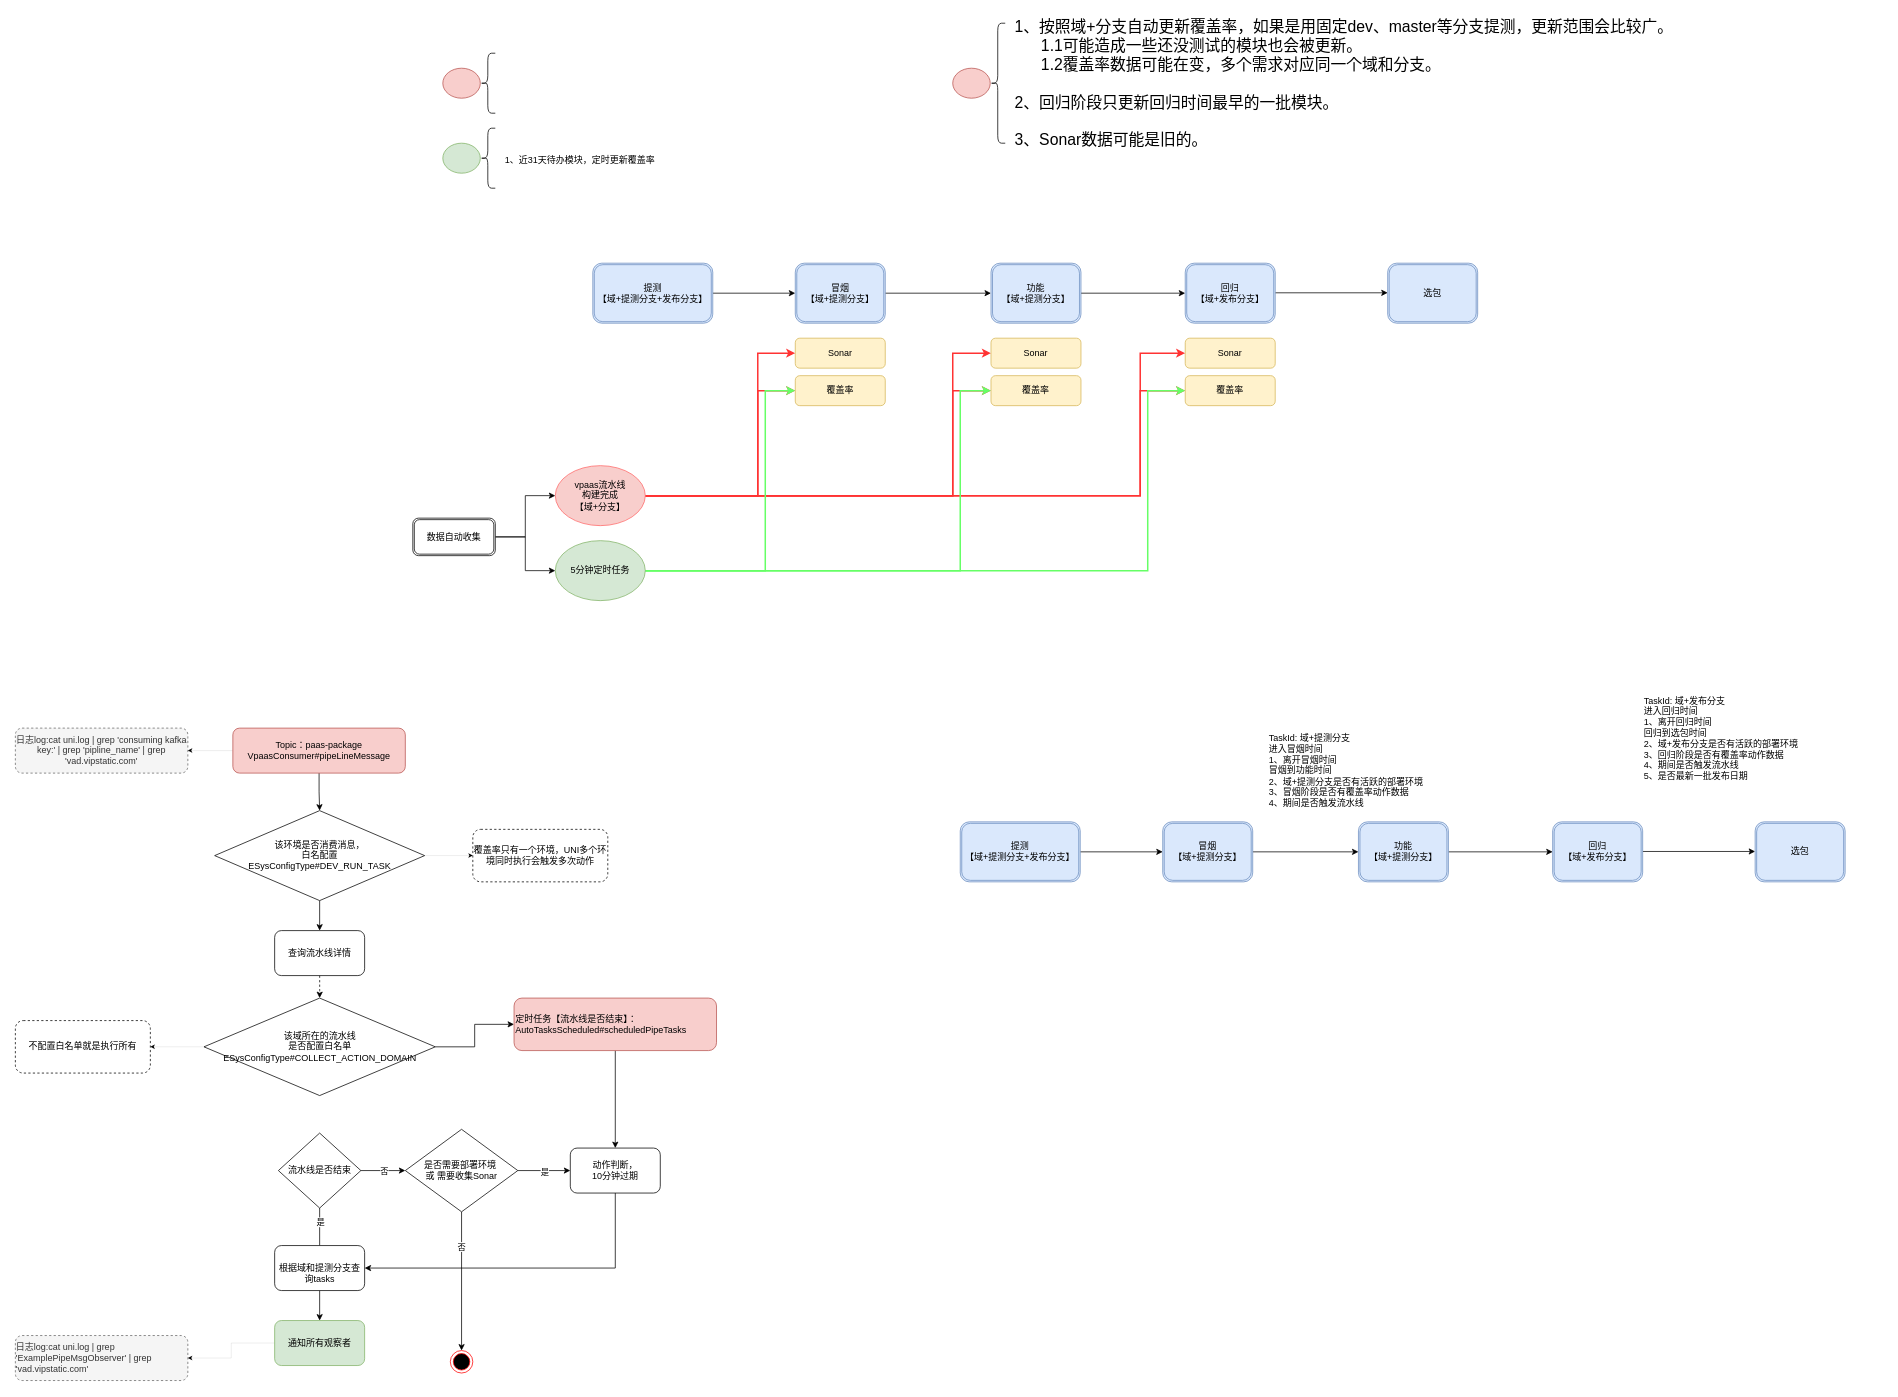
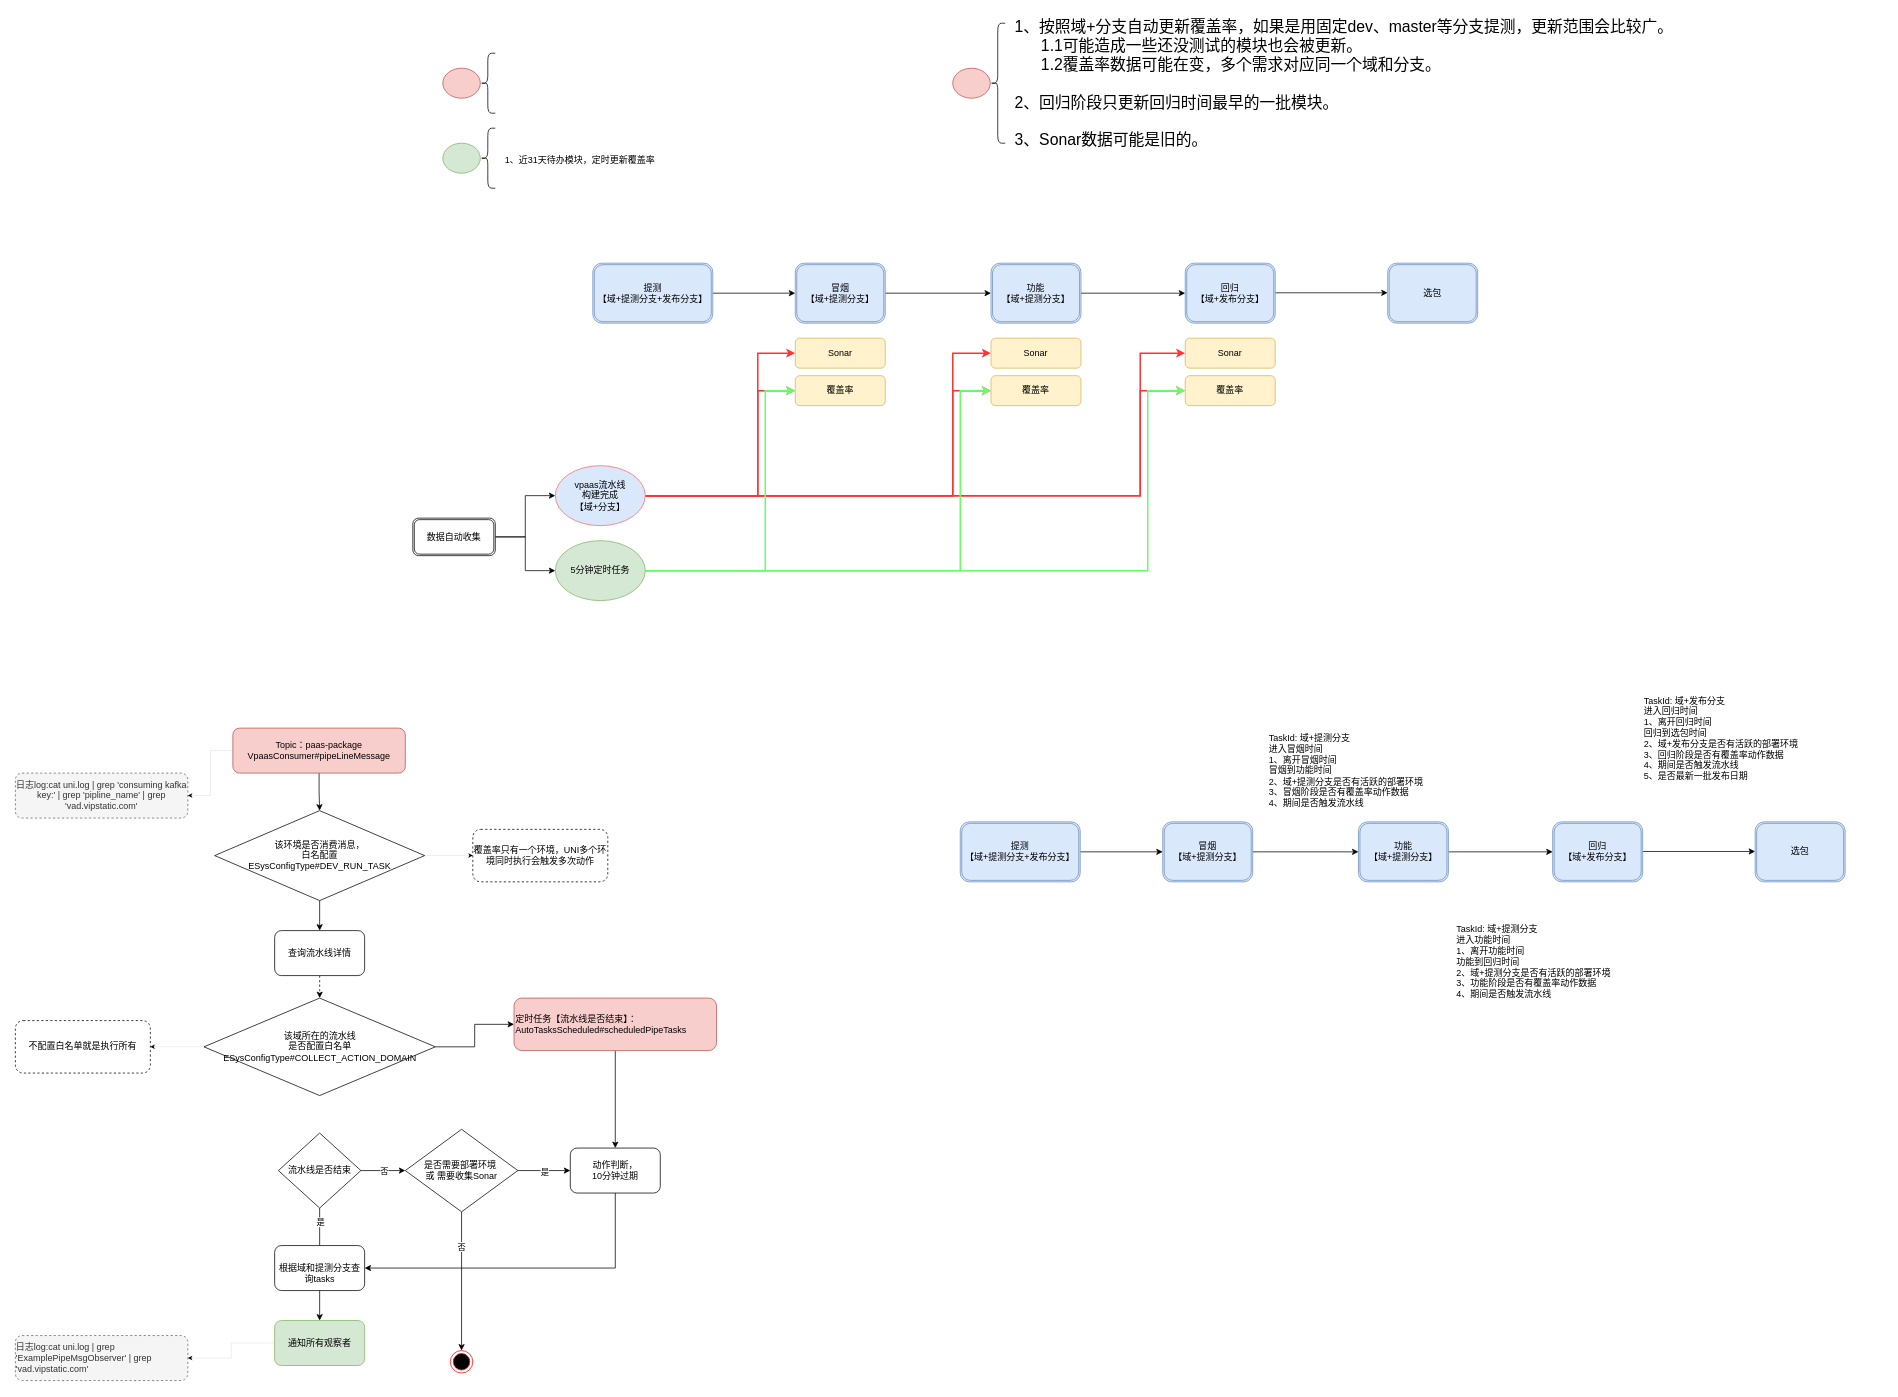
node "vpaas流水线 构建完成 【域+分支】": fillcolor #f8cecc -> #dae8fc
node "日志log:cat uni.log | grep 'consuming kafka key:' | grep 'pipline_name' | grep 'vad.vipstatic.com'": moved (102, 750) -> (102, 795)
node "TaskId: 域+提测分支 进入功能时间 1、离开功能时间 功能到回归时间 2、域+提测分支是否有活跃的部署环境 3、功能阶段是否有覆盖率动作数据 4、期间是否触发流水线": added
